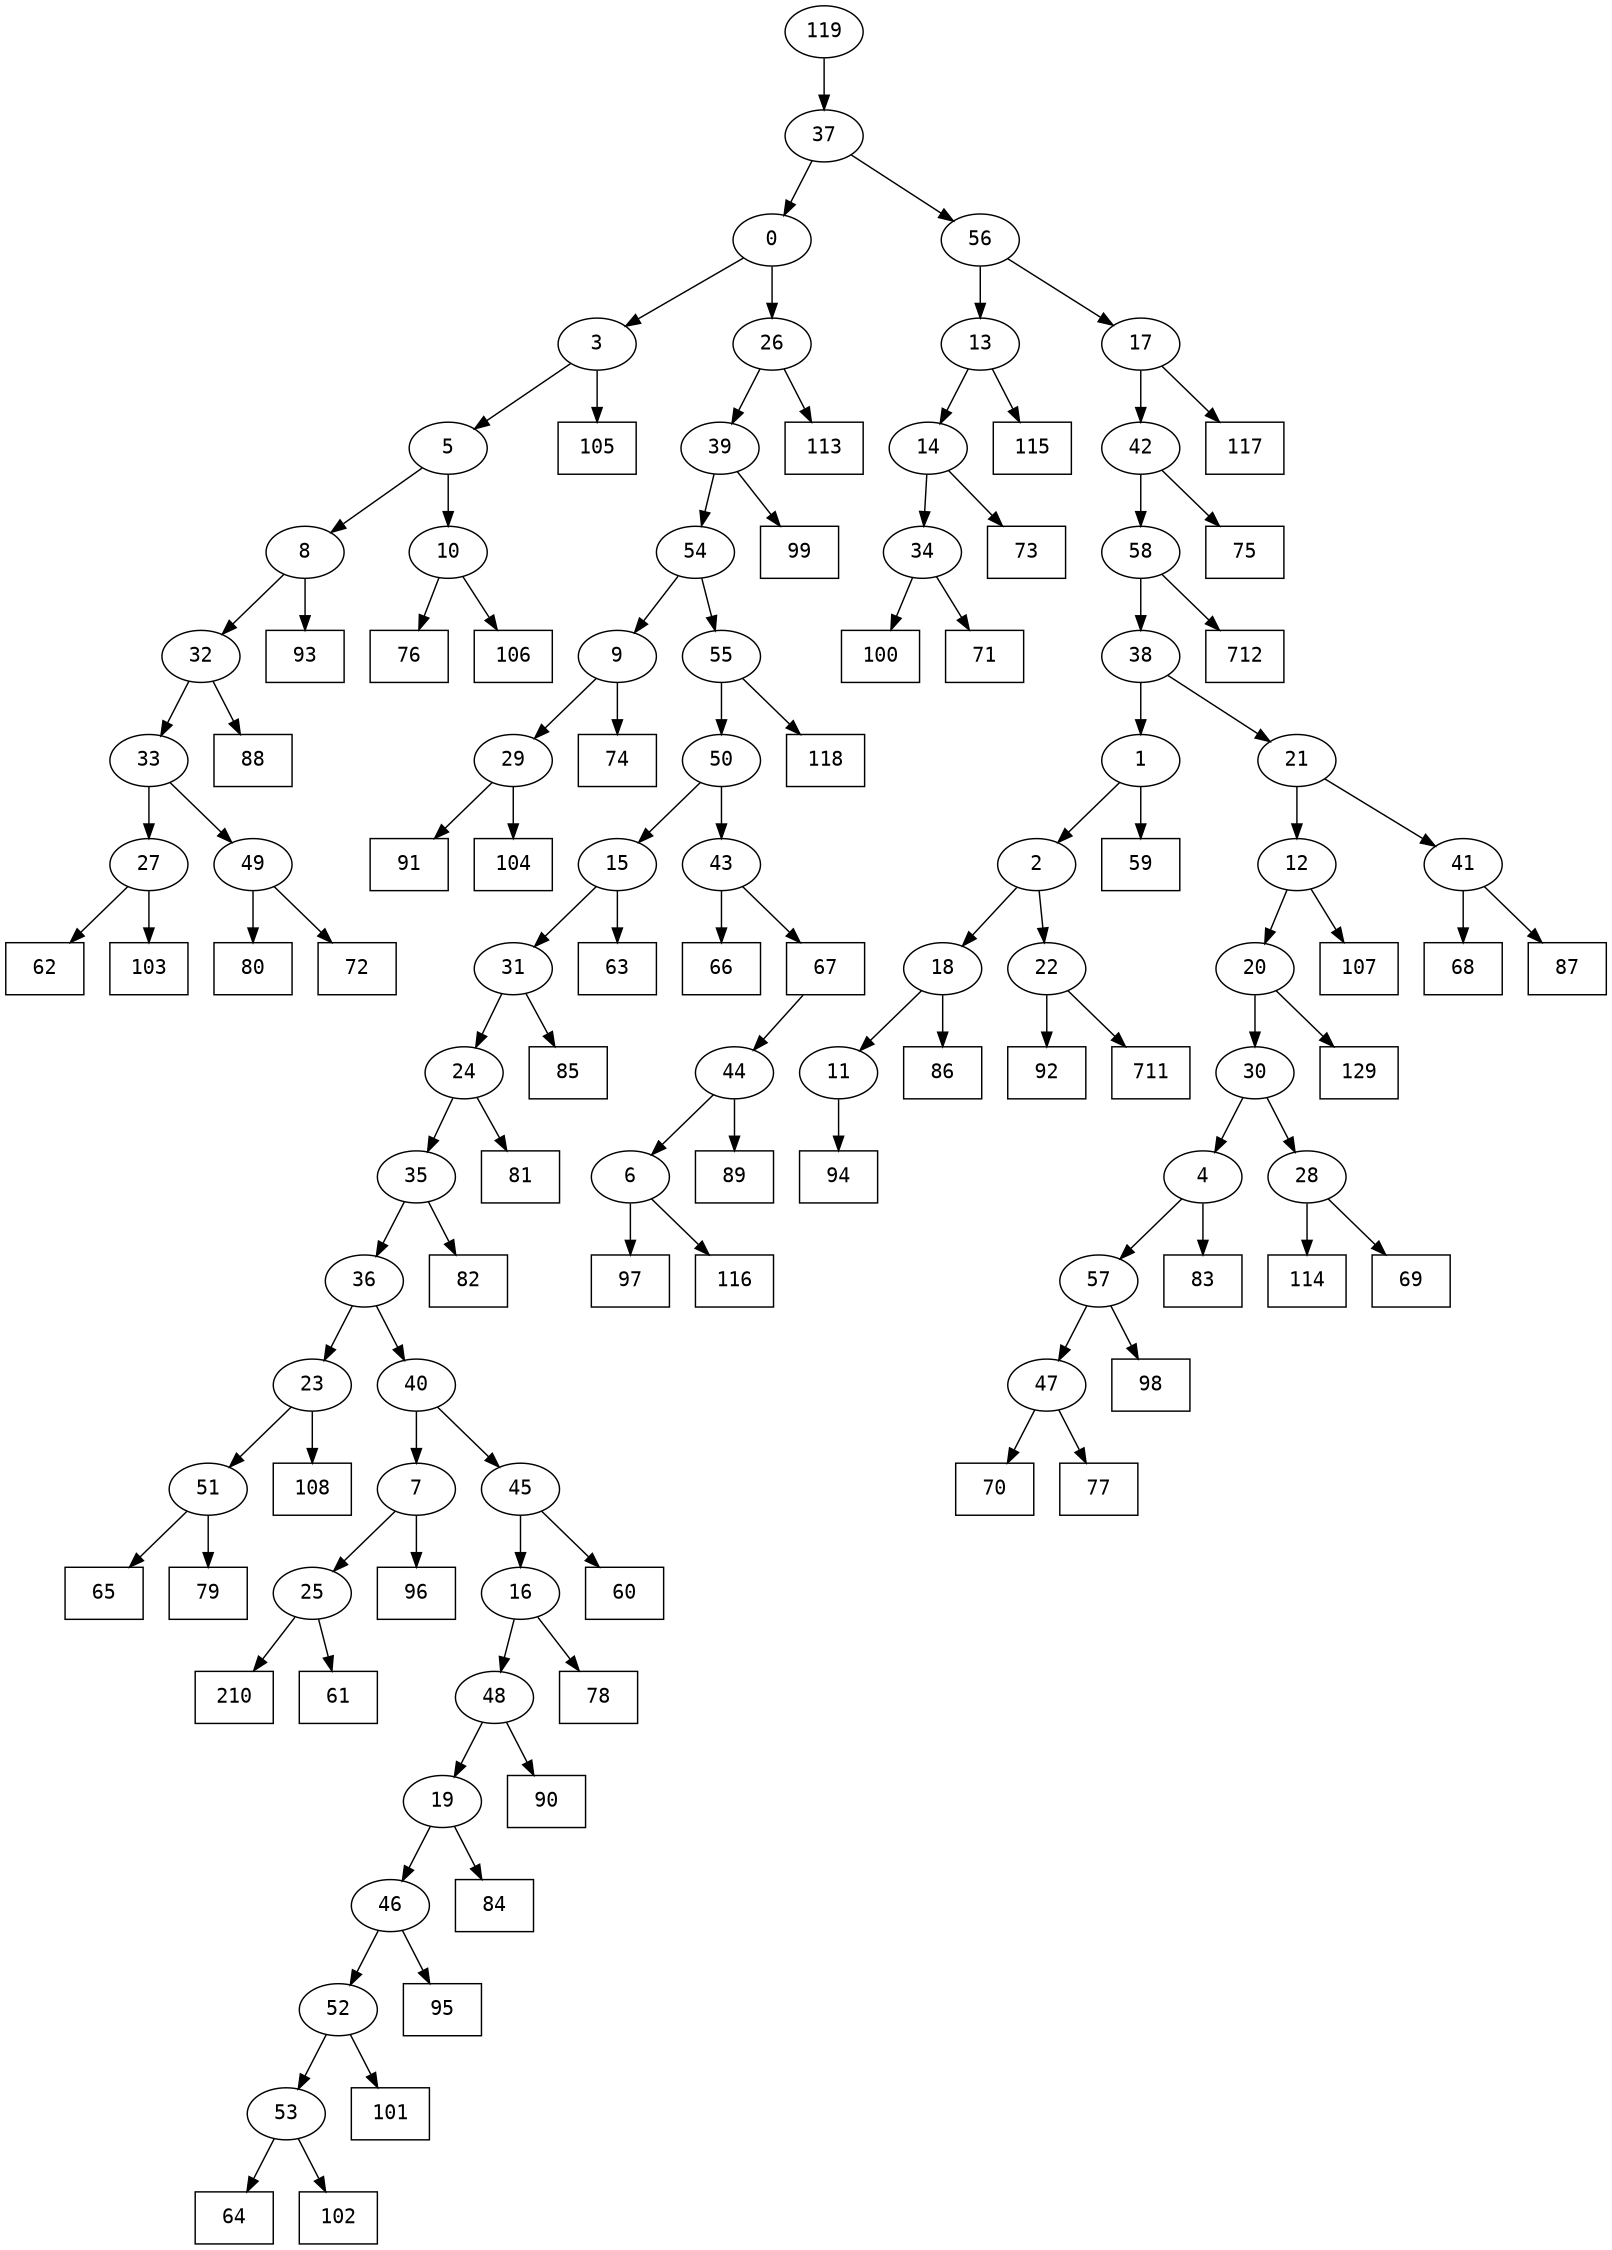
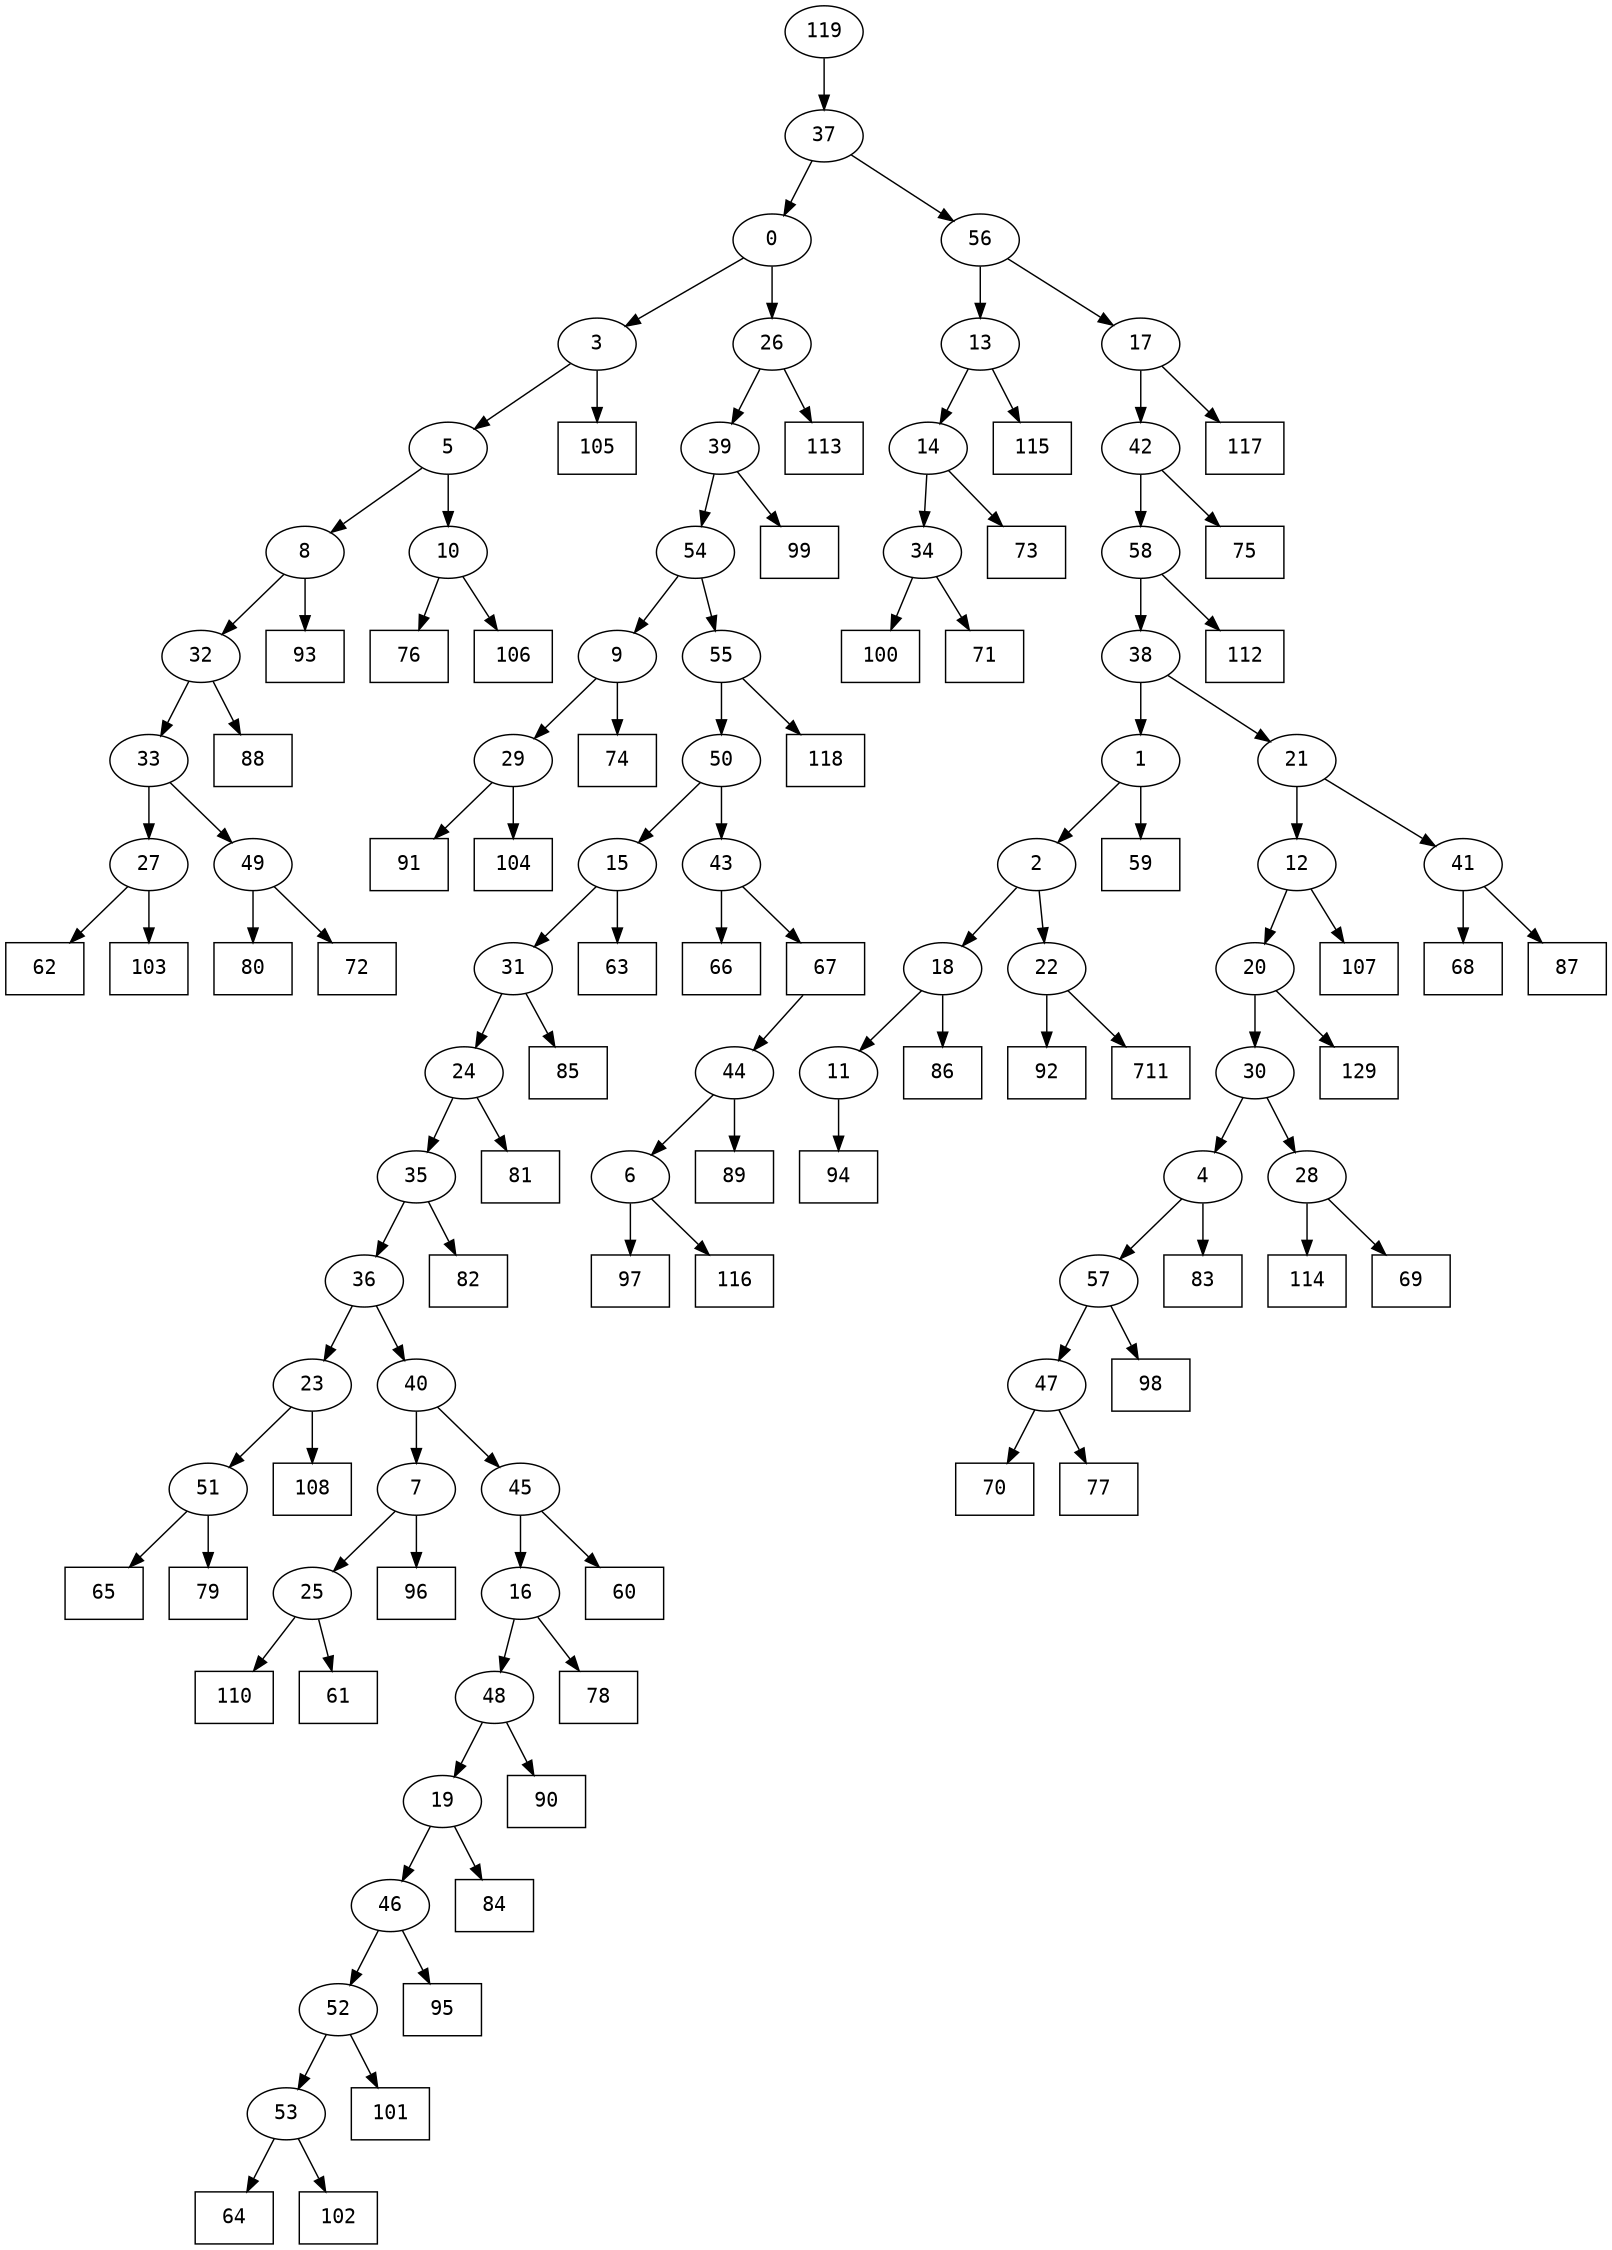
node "712": label "712" -> "112"
node "210": label "210" -> "110"
